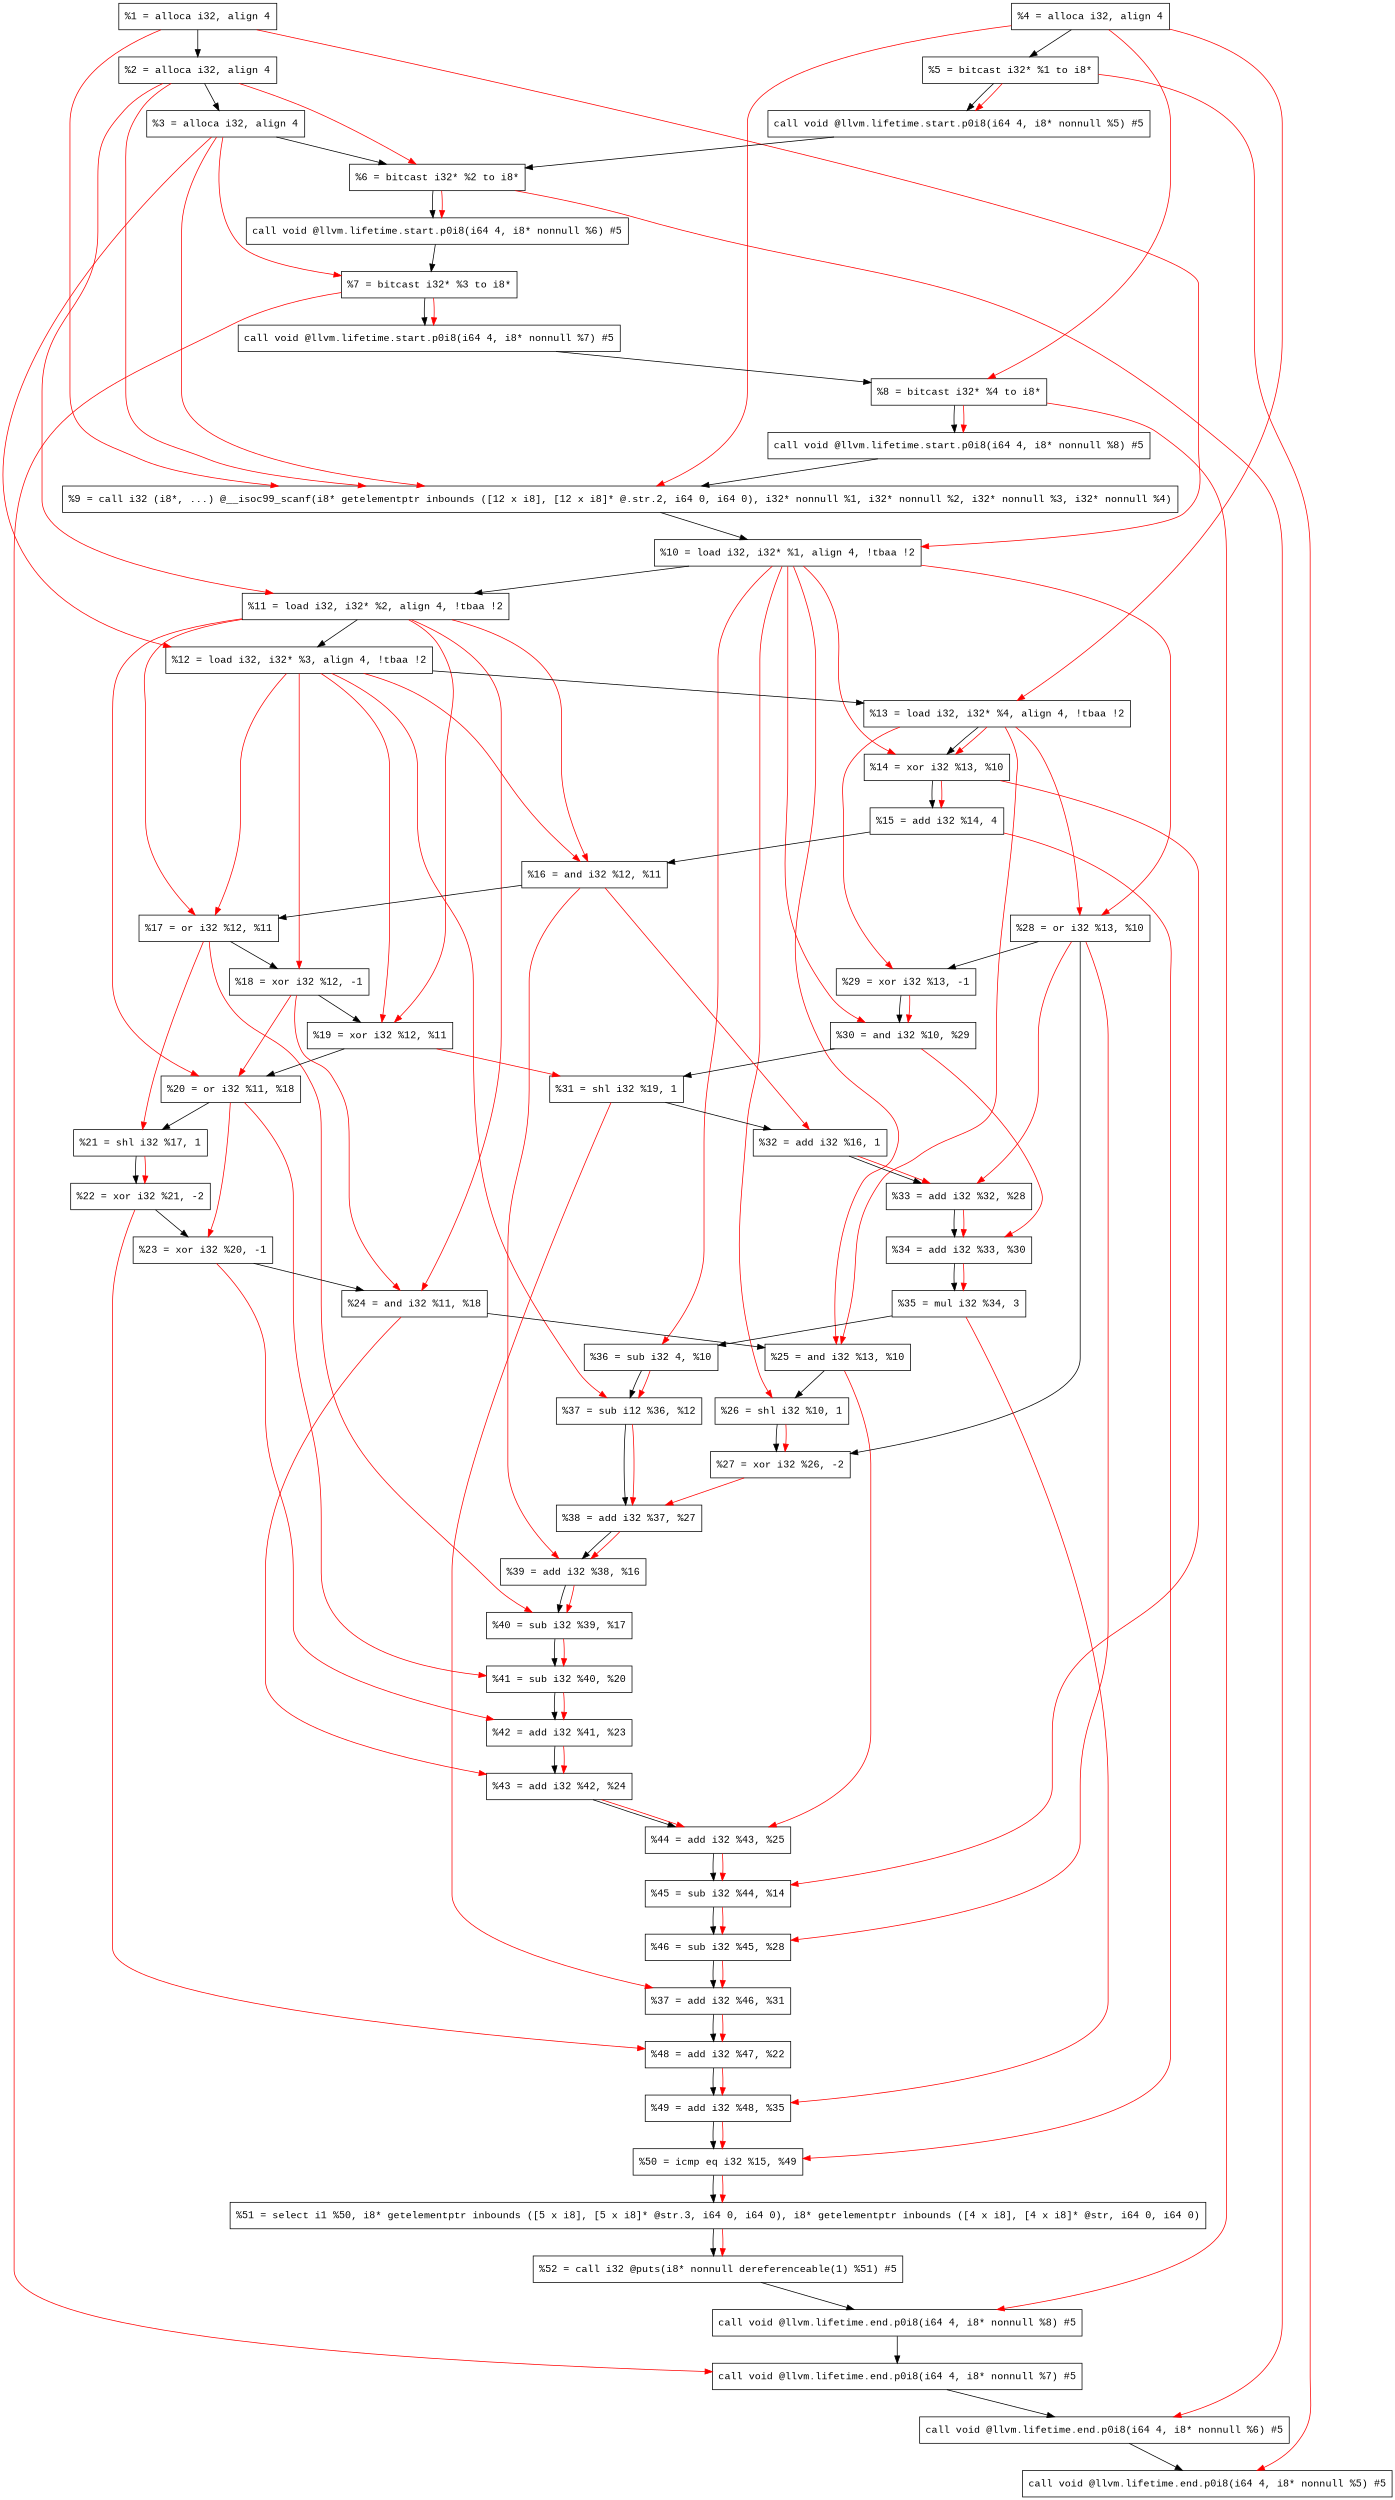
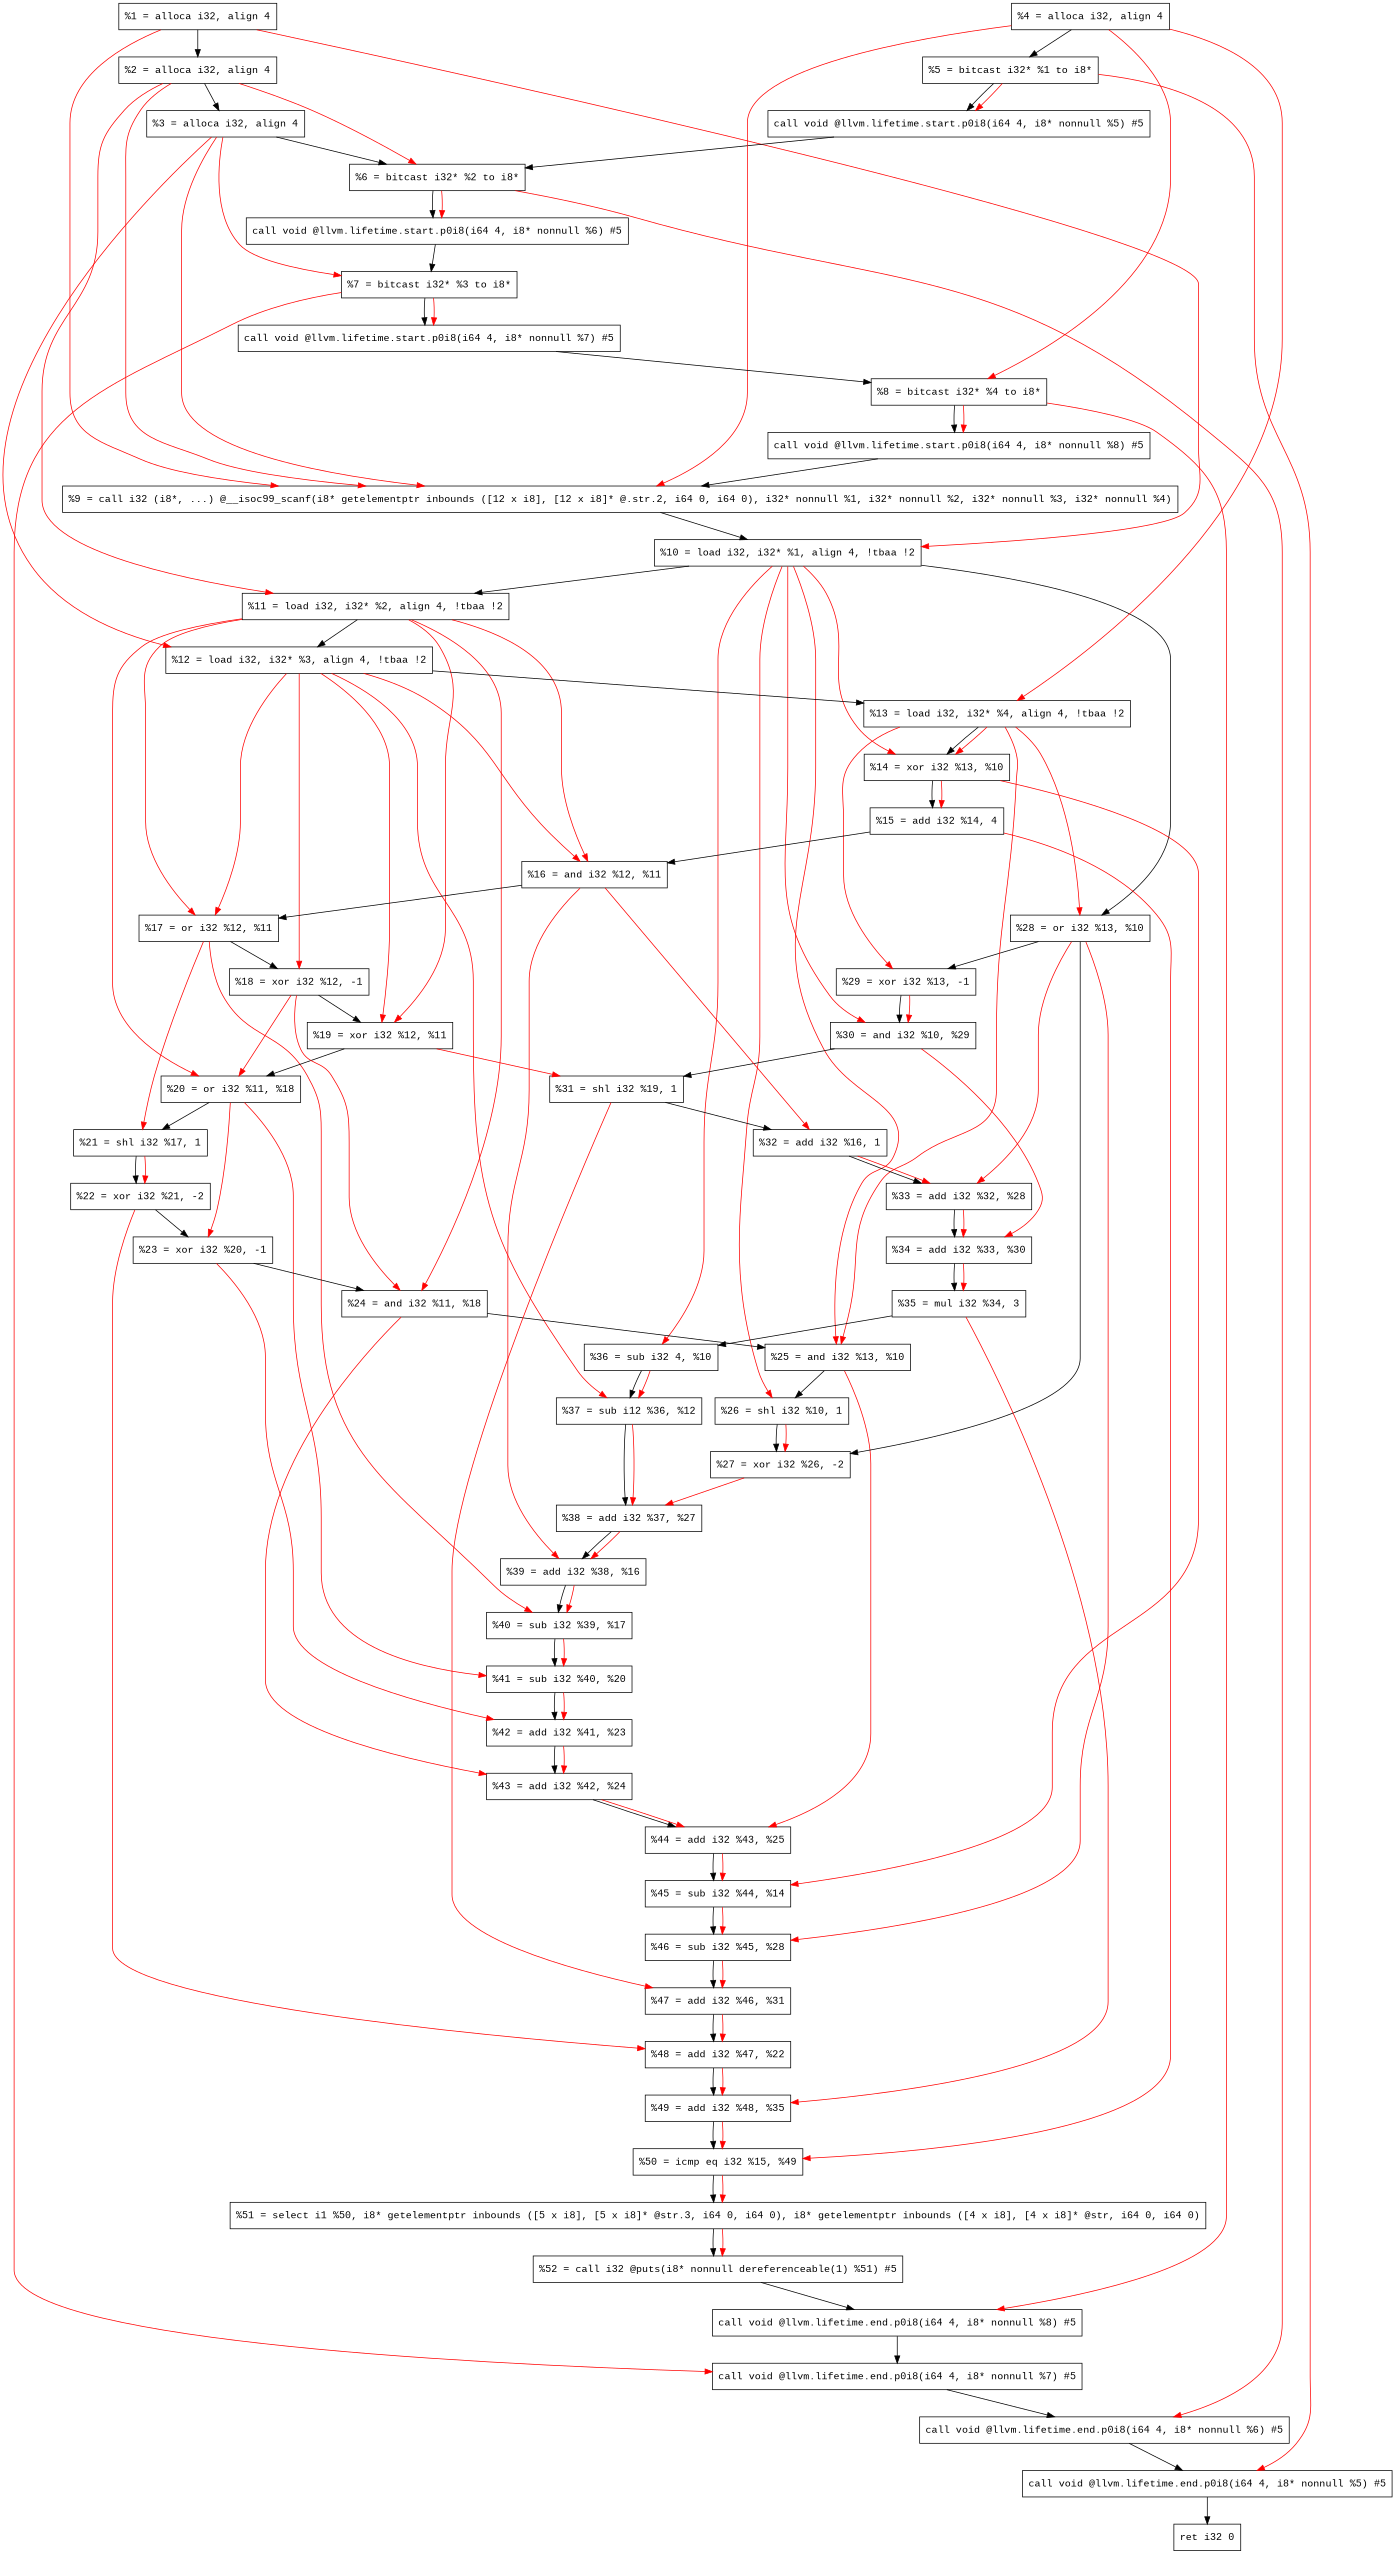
edge "%10 = load i32, i32* %1, align 4, !tbaa !2" -> "%28 = or i32 %13, %10": color red -> black
node "%37 = add i32 %46, %31": label "%37 = add i32 %46, %31" -> "%47 = add i32 %46, %31"
node "ret i32 0": added
